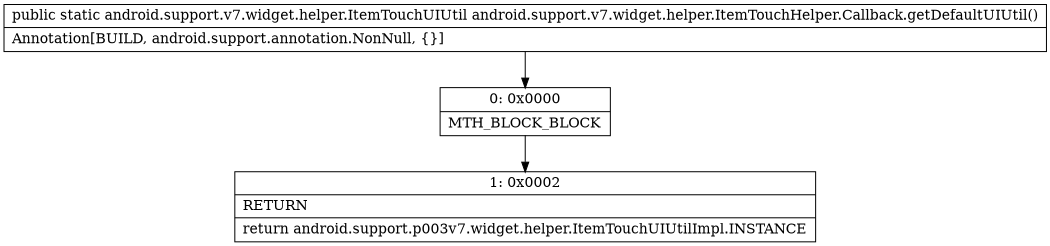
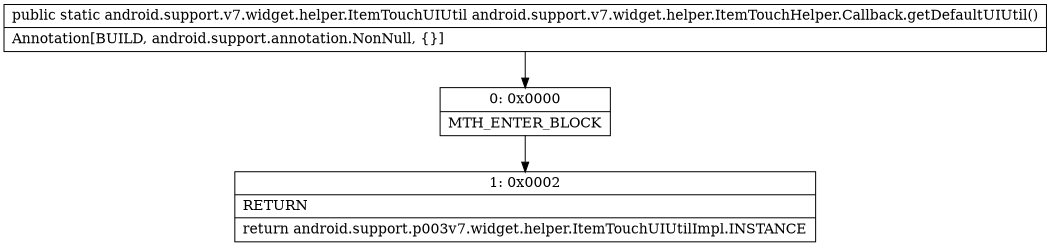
node "0: 0x0000": text "MTH_BLOCK_BLOCK" -> "MTH_ENTER_BLOCK"
